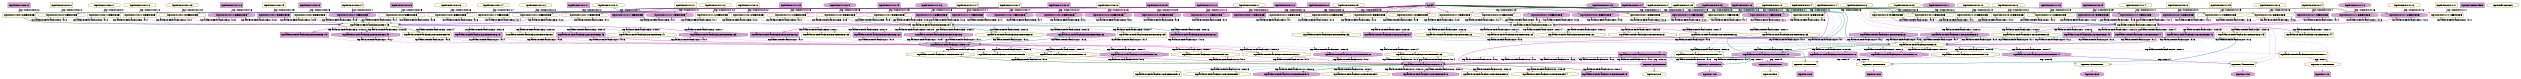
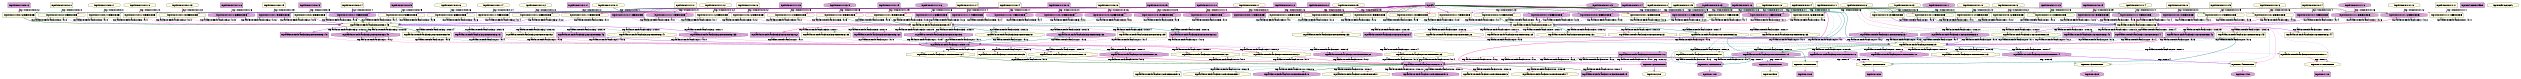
edge "top_clk" -> "top_sum0_0_0_0~6_FF_NODE": color darkgreen -> deeppink
edge "top_adder_tree_branch_L3_0_ADD~27" -> "top_adder_tree_branch_L3_0_BUF_NODE~32": color deeppink -> teal
